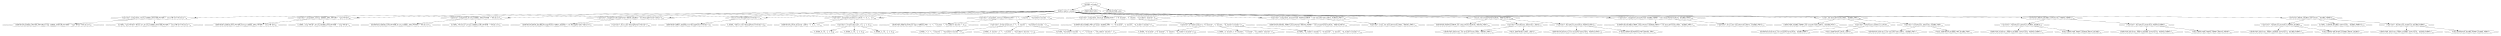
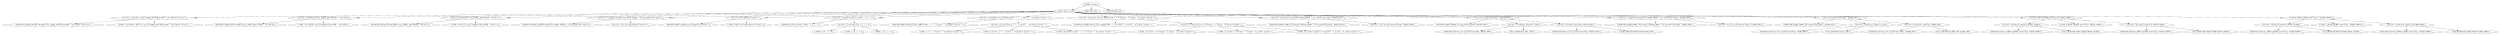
node "(LITERAL,0,MINUTE_SECONDS.setFormat(0, MINUTES_FORMAT))": added
